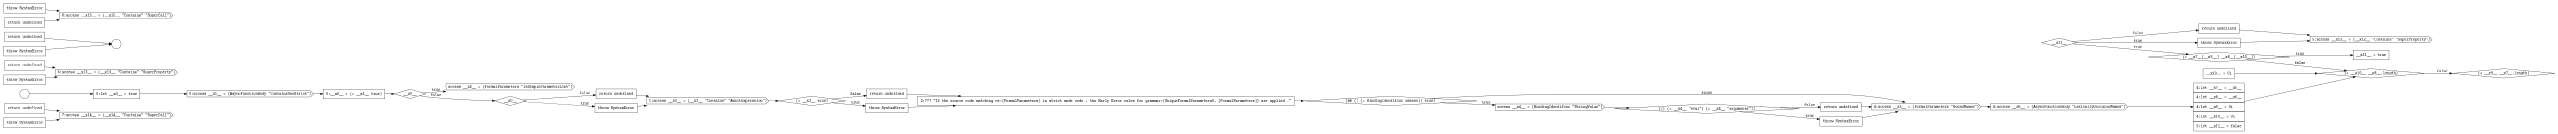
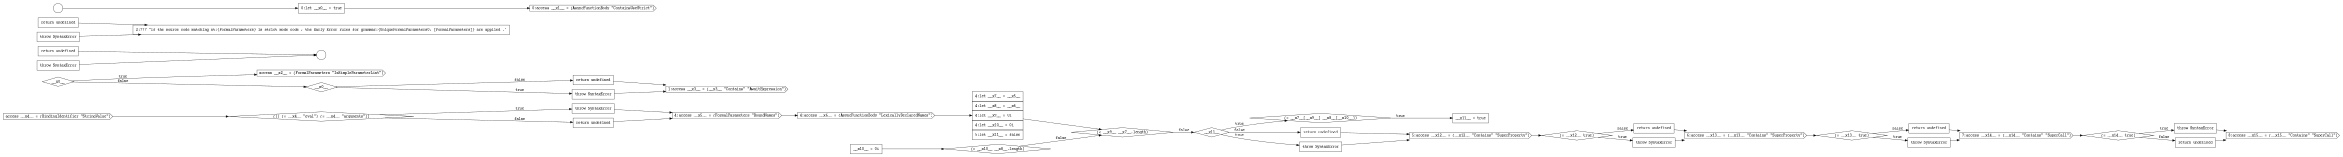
edge "(= __x7__[__x9__] __x8__[__x10__])" -> "(< __x10__ __x8__.length)": removed, label "false"
edge "4:let __x7__ = __x5__" -> "(< __x10__ __x8__.length)": now "4:let __x7__ = __x5__" -> "(< __x9__ __x7__.length)"
node "0:__x0__ = (= __x1__ true)": removed
node "(= __x3__ true)": removed
node "(&& (! (= BindingIdentifier absent)) true)": removed
edge "(< __x9__ __x7__.length)" -> "__x11__": added, label "false"
node "(= __x12__ true)": added
node "(= __x13__ true)": added
node "(= __x14__ true)": added
